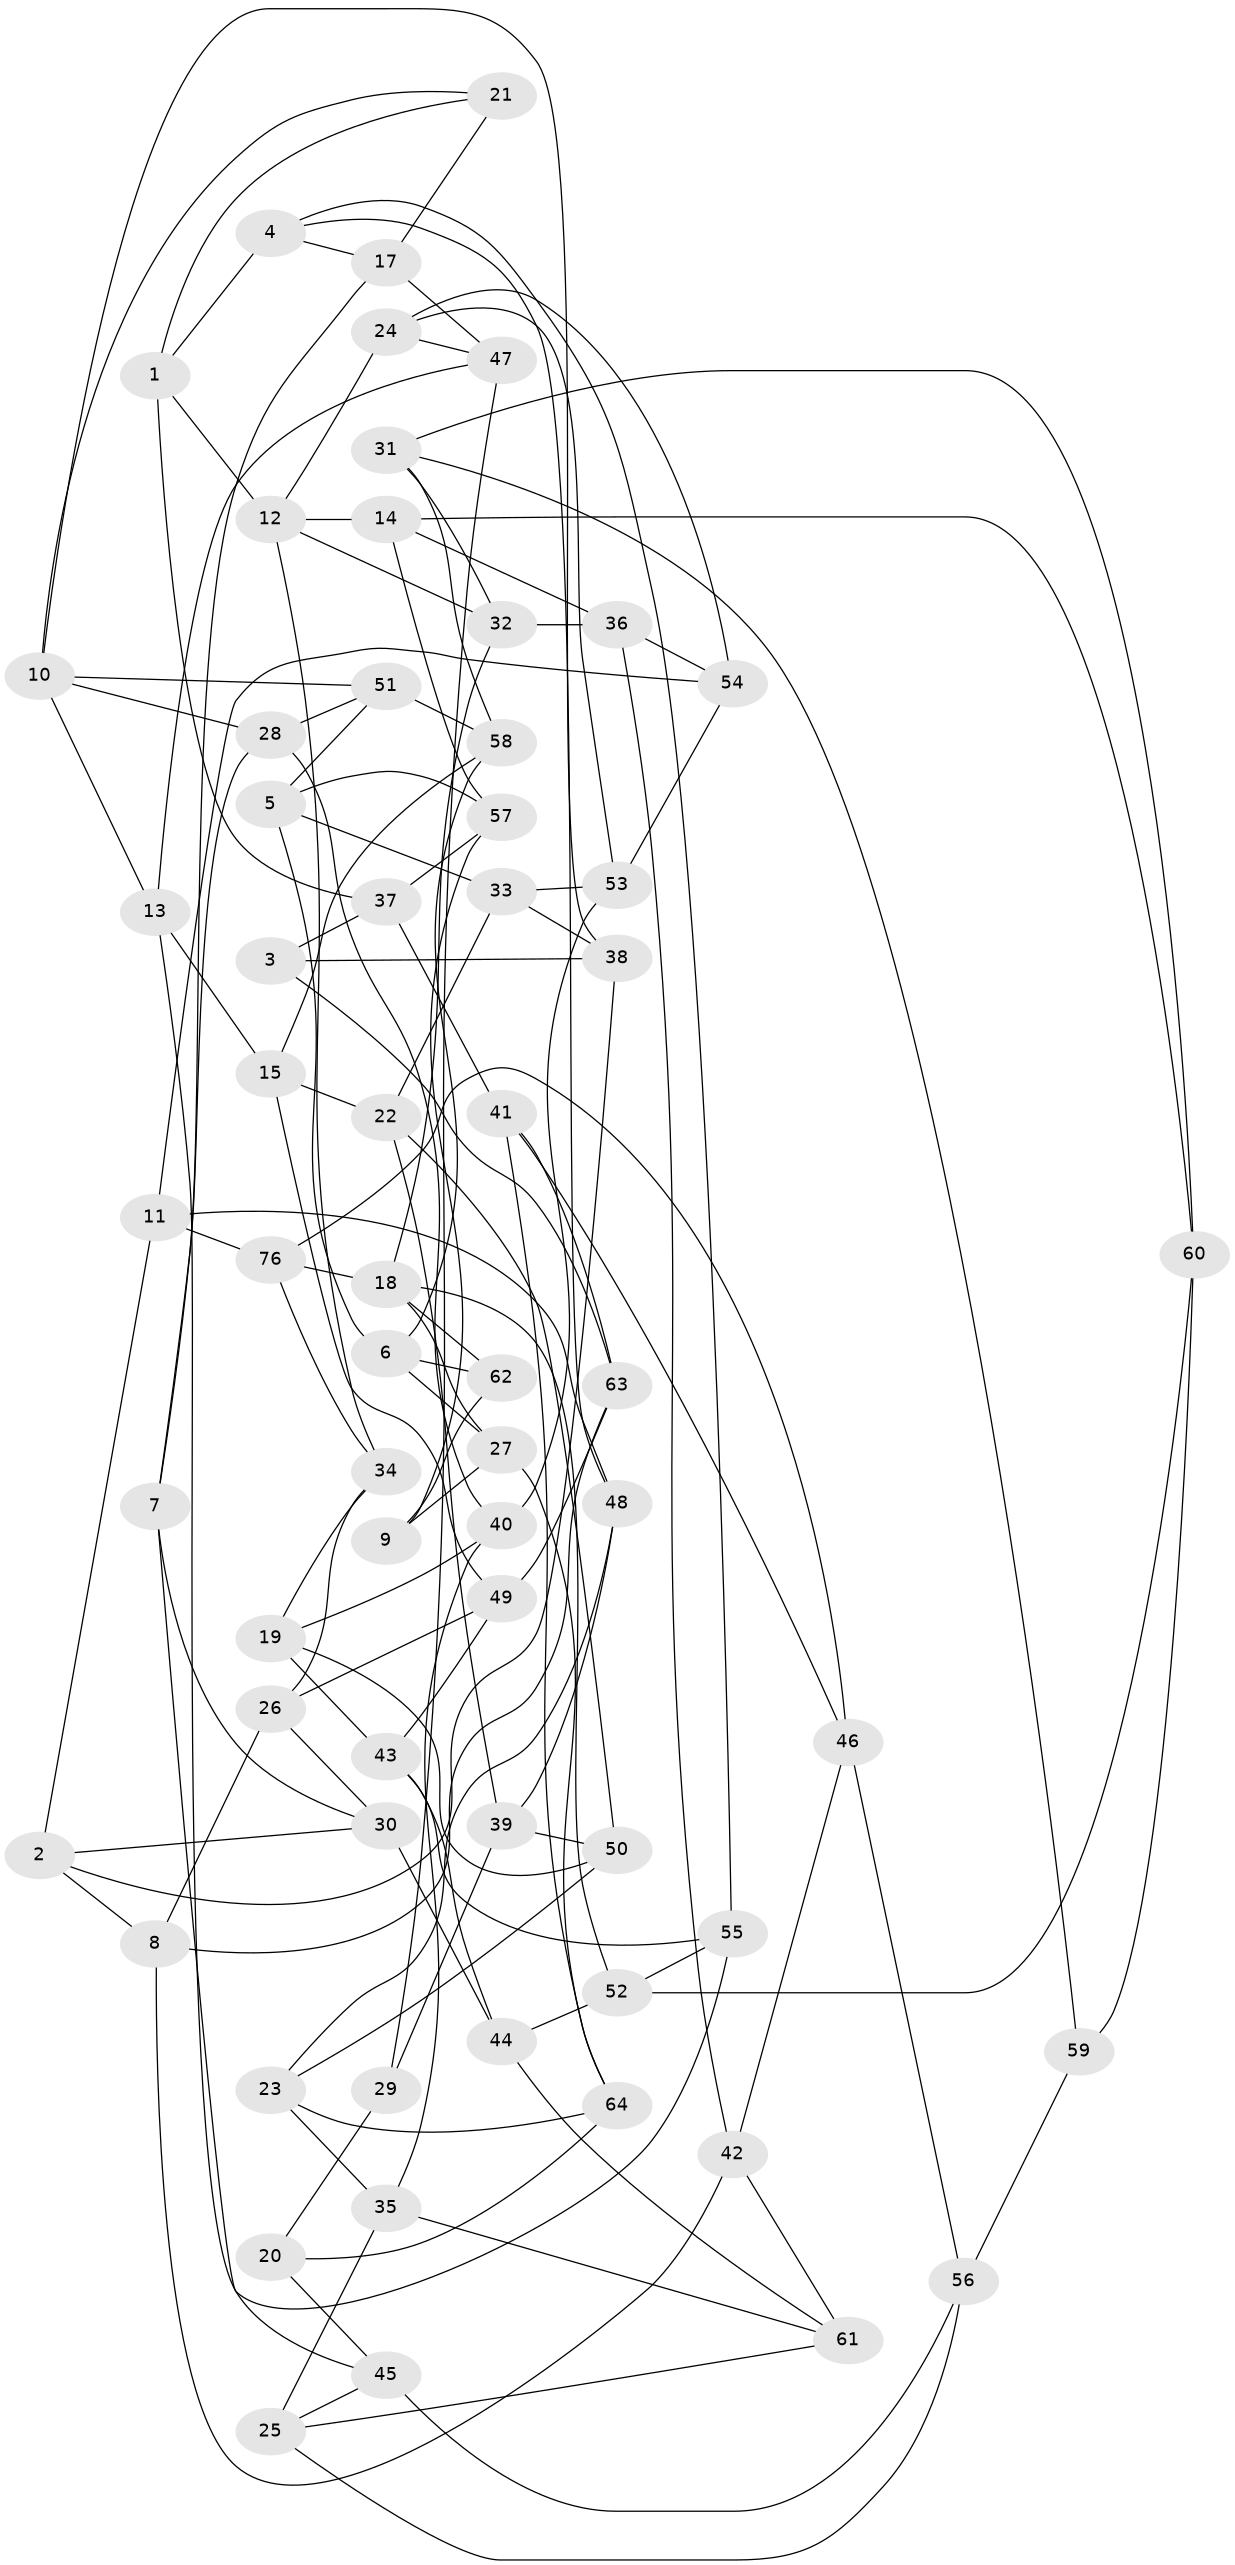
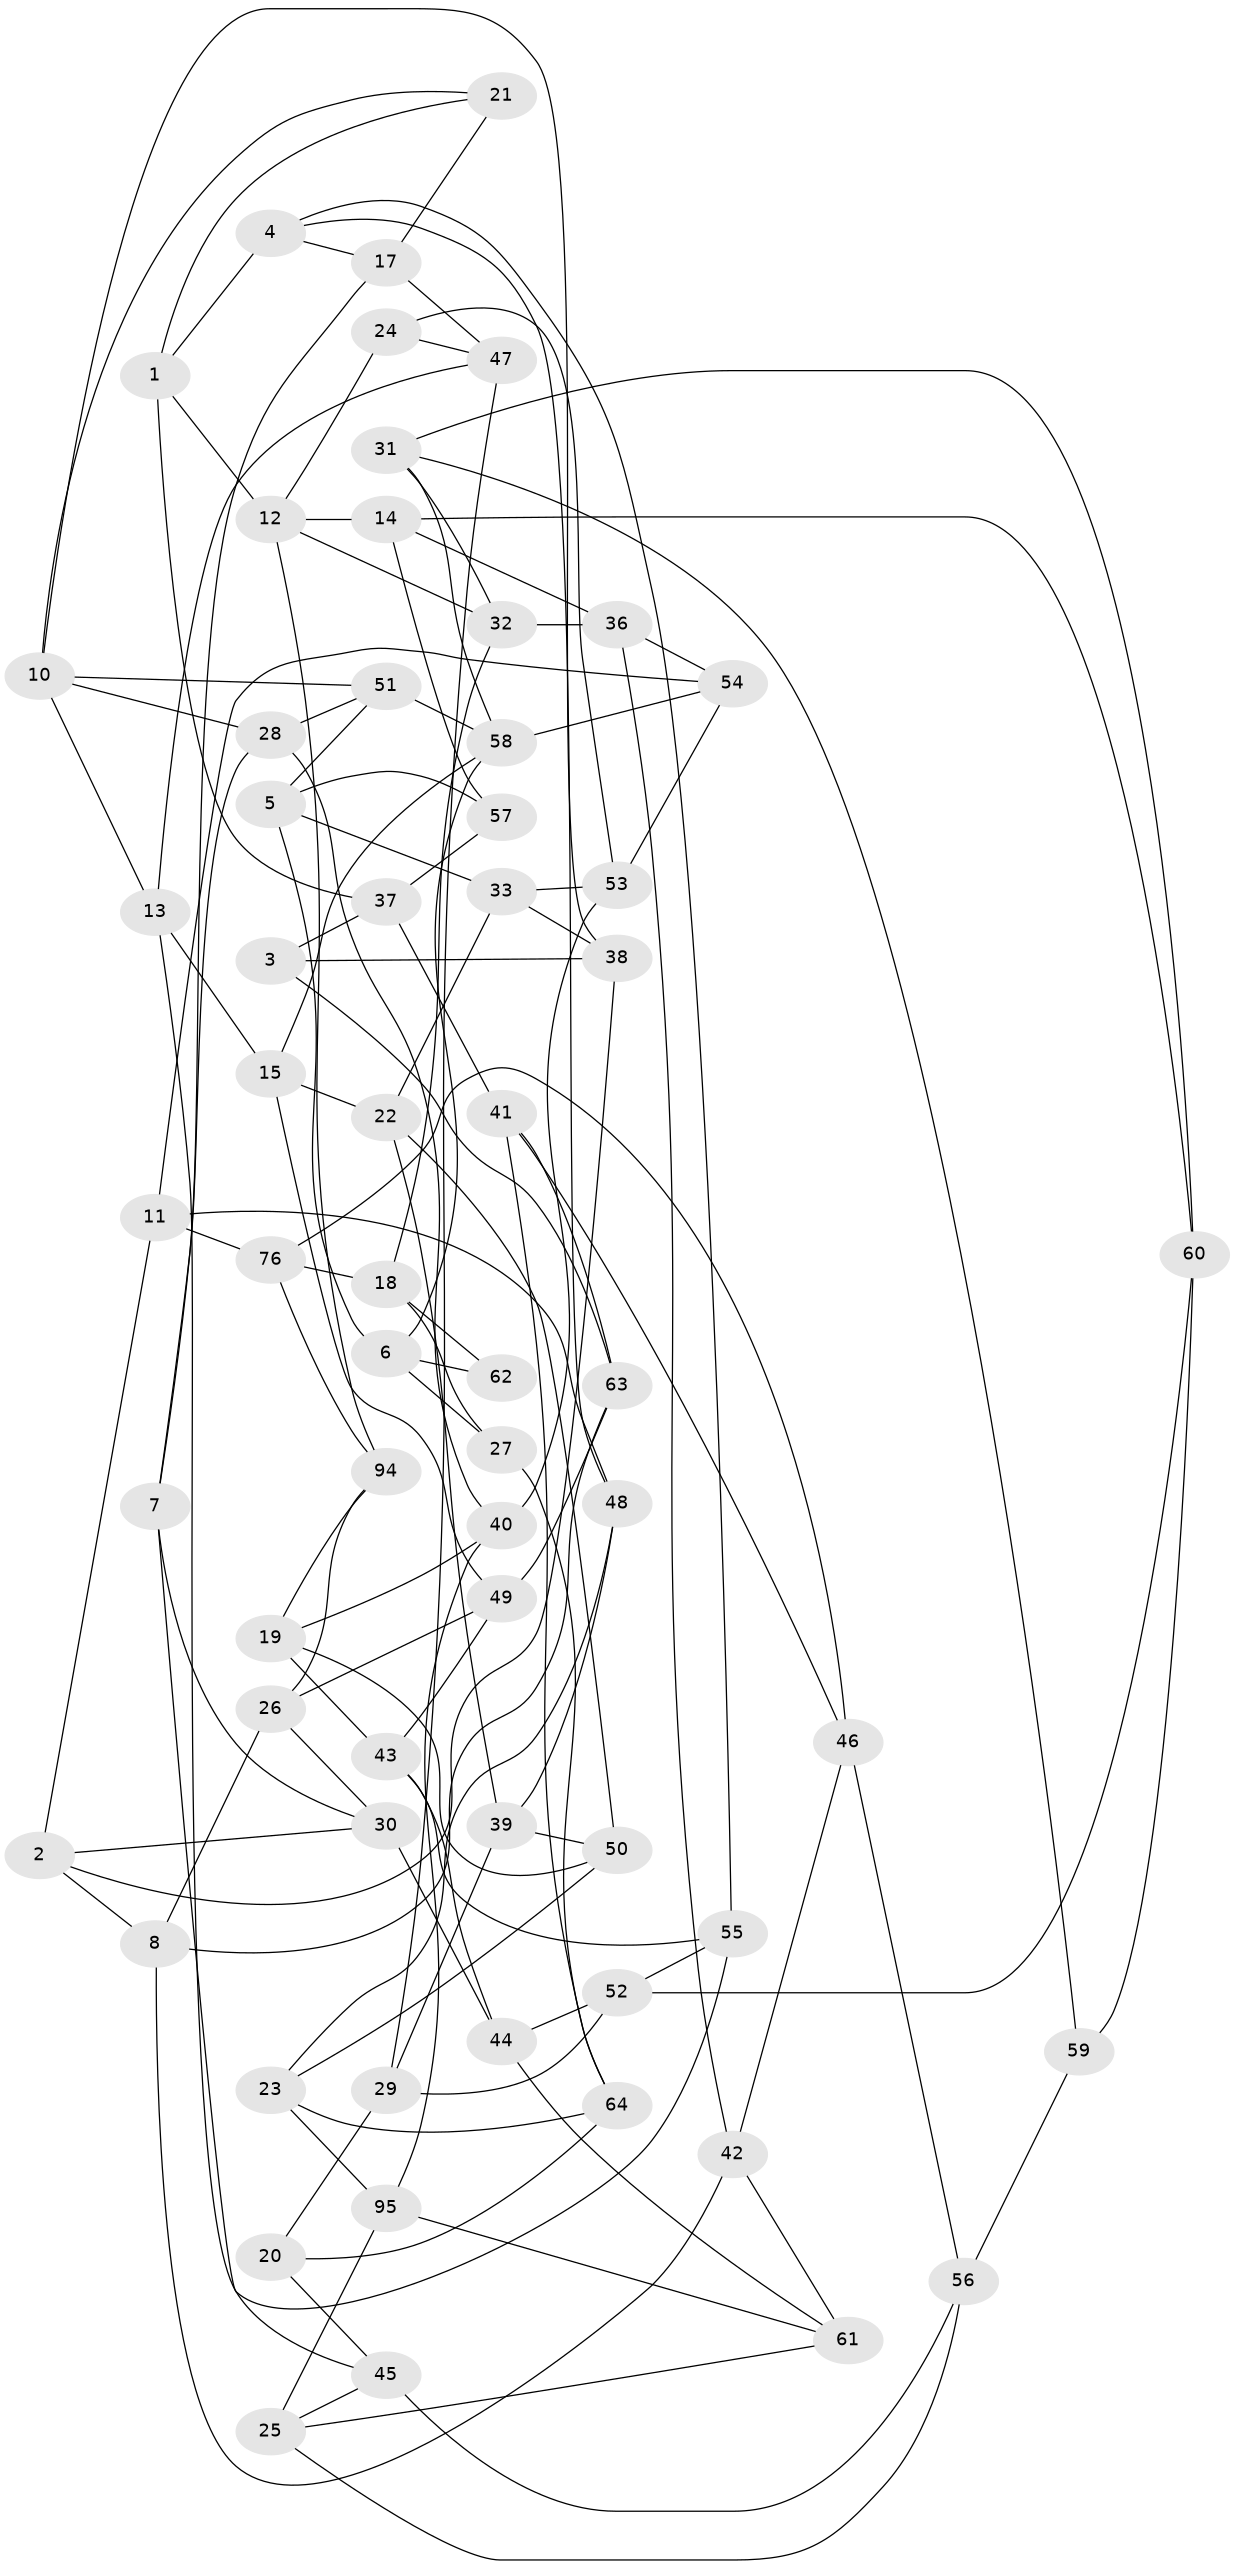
edge "24" -- "54": now "58" -- "54"
node "34": label "34" -> "94"
node "9": removed
edge "18" -- "52": now "29" -- "52"
node "35": label "35" -> "95"
